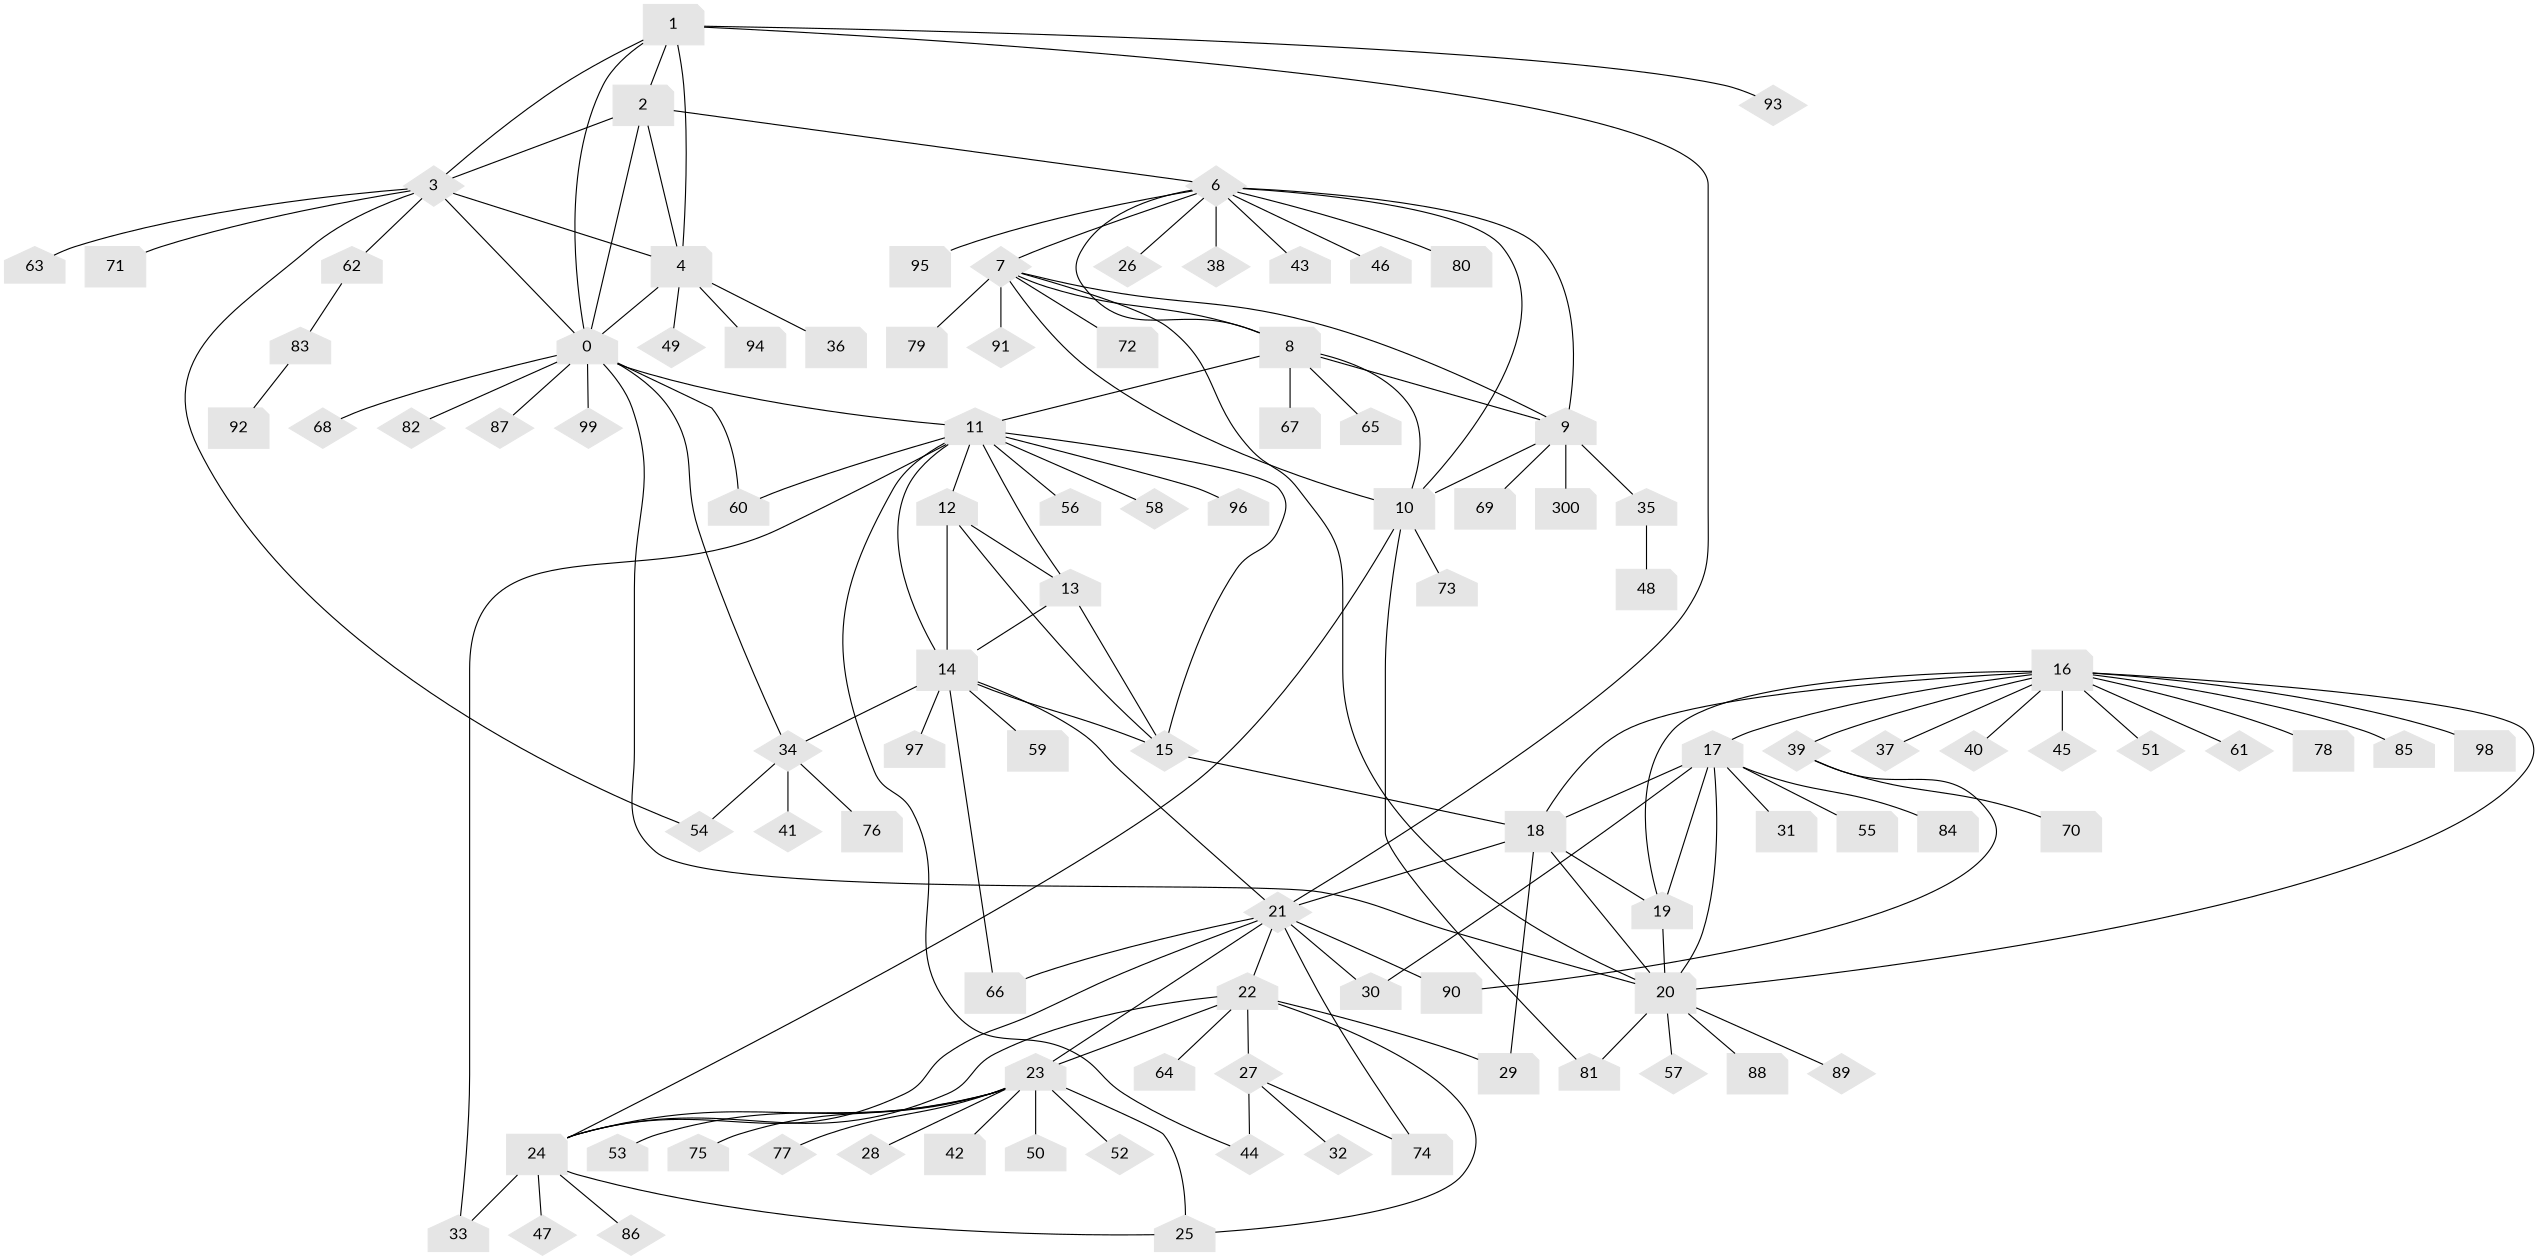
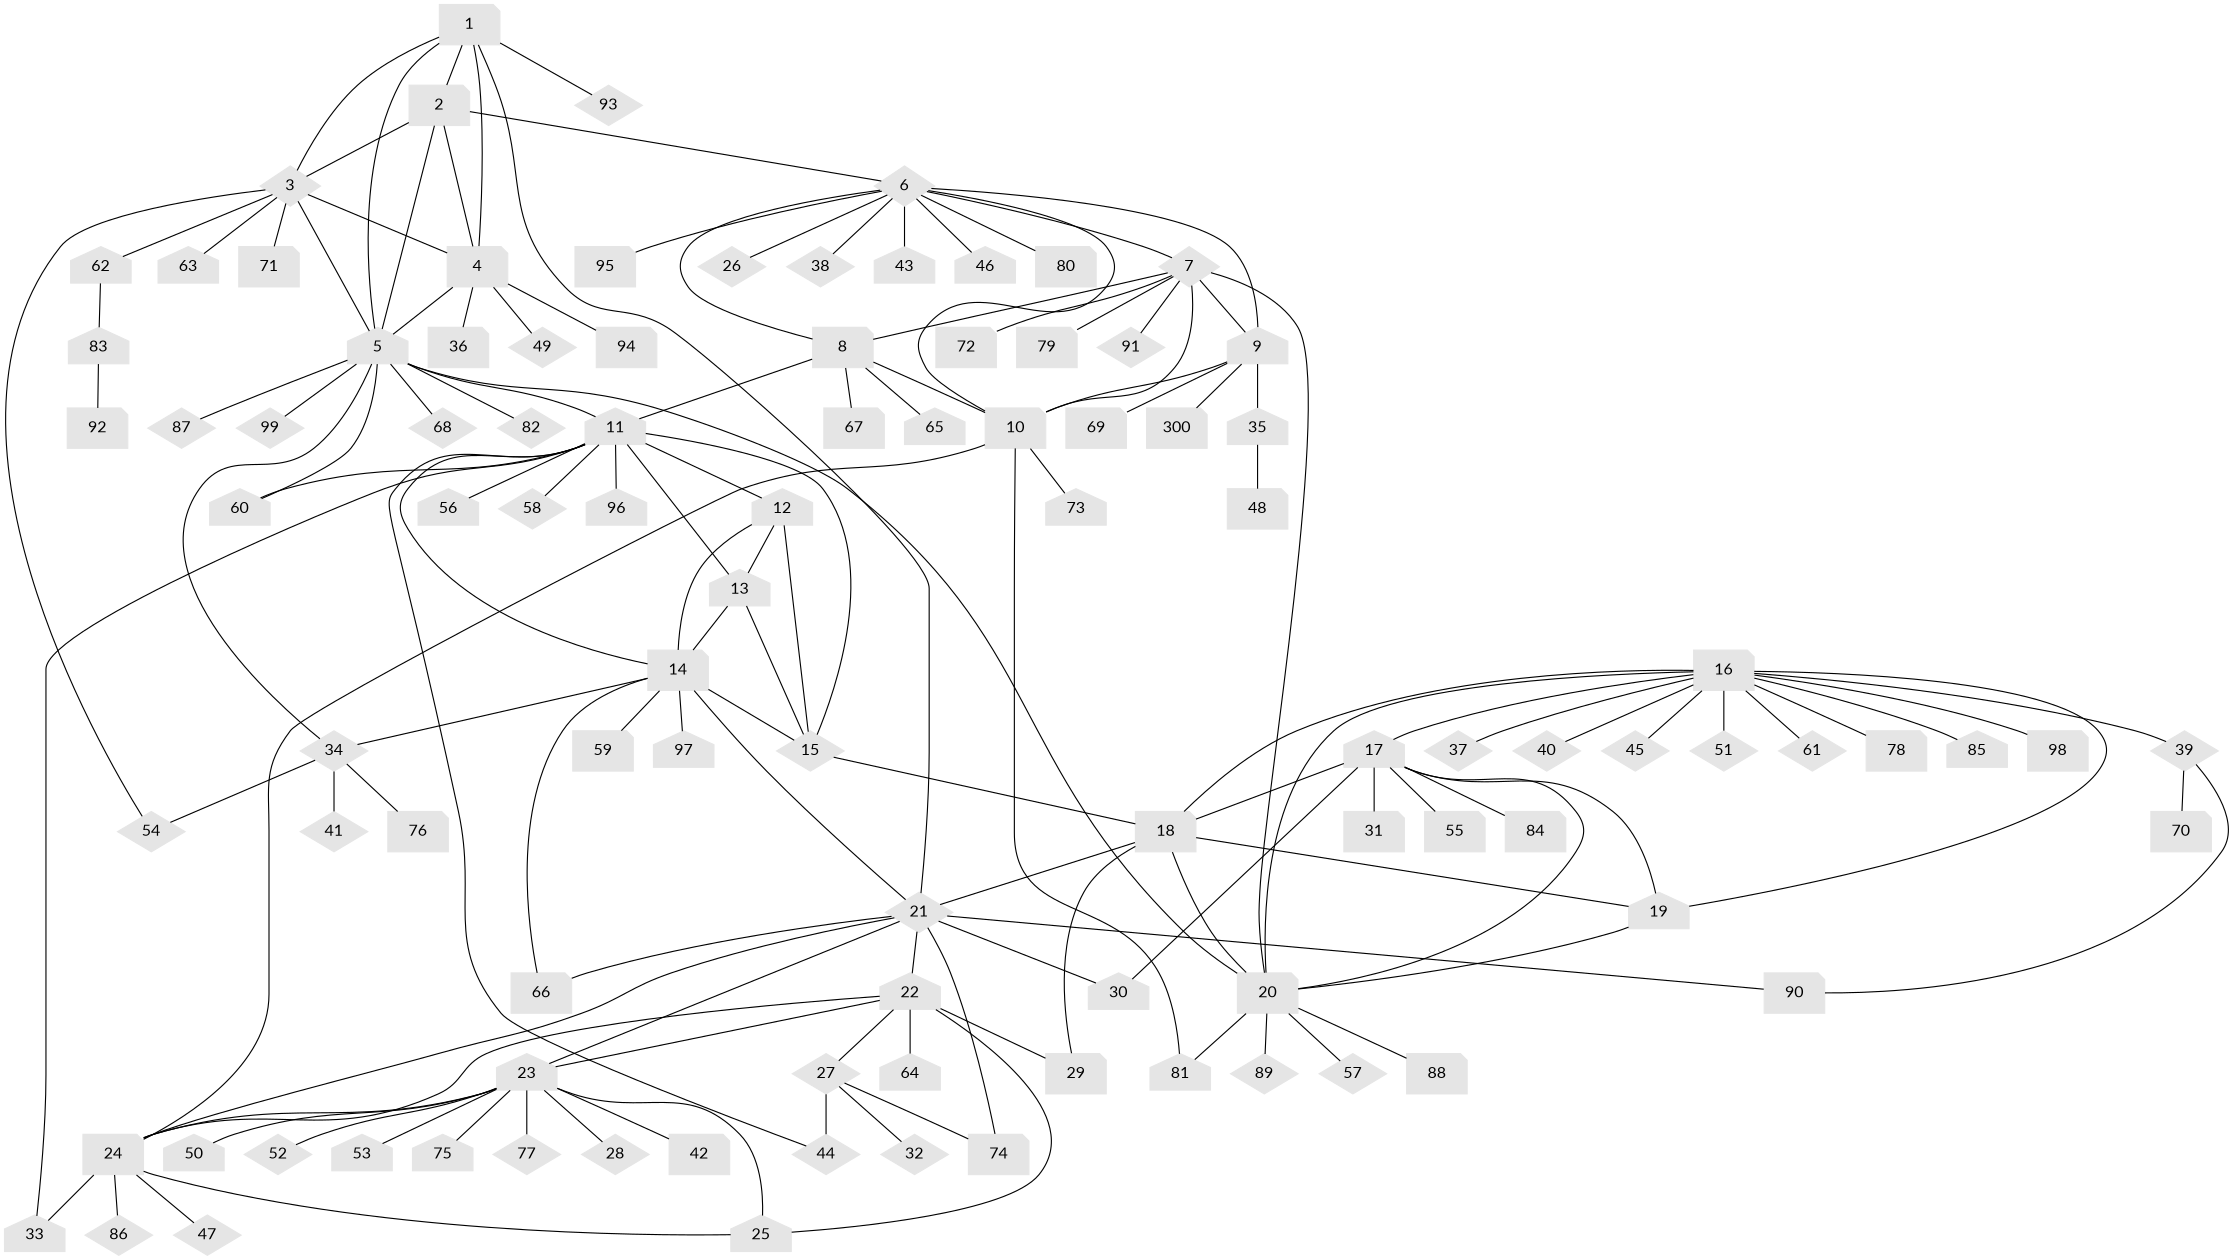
node "0": label "0" -> "5"
edge "8" -- "9": removed
